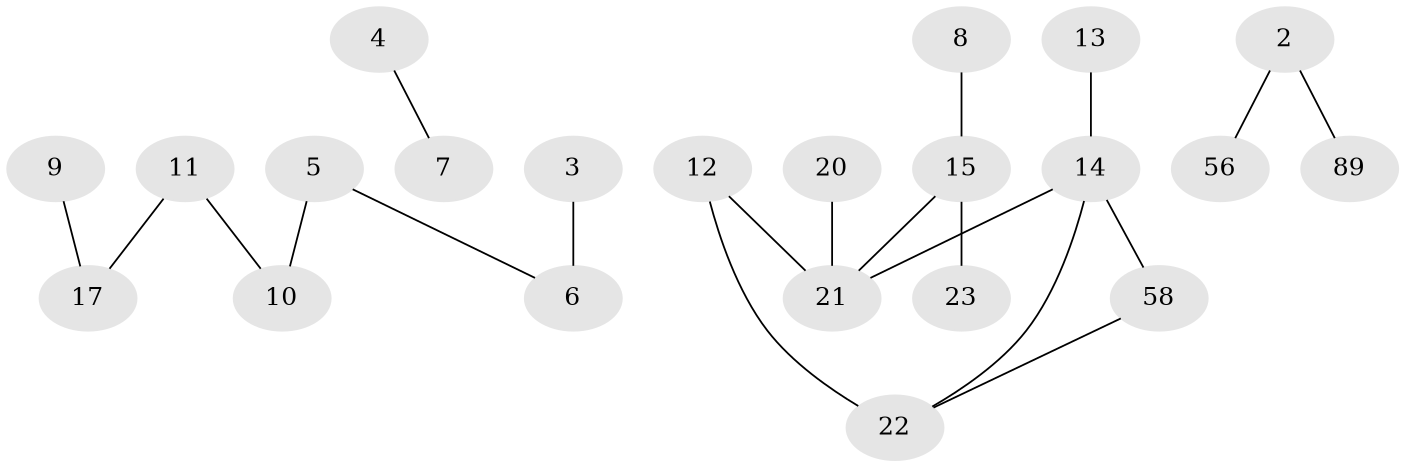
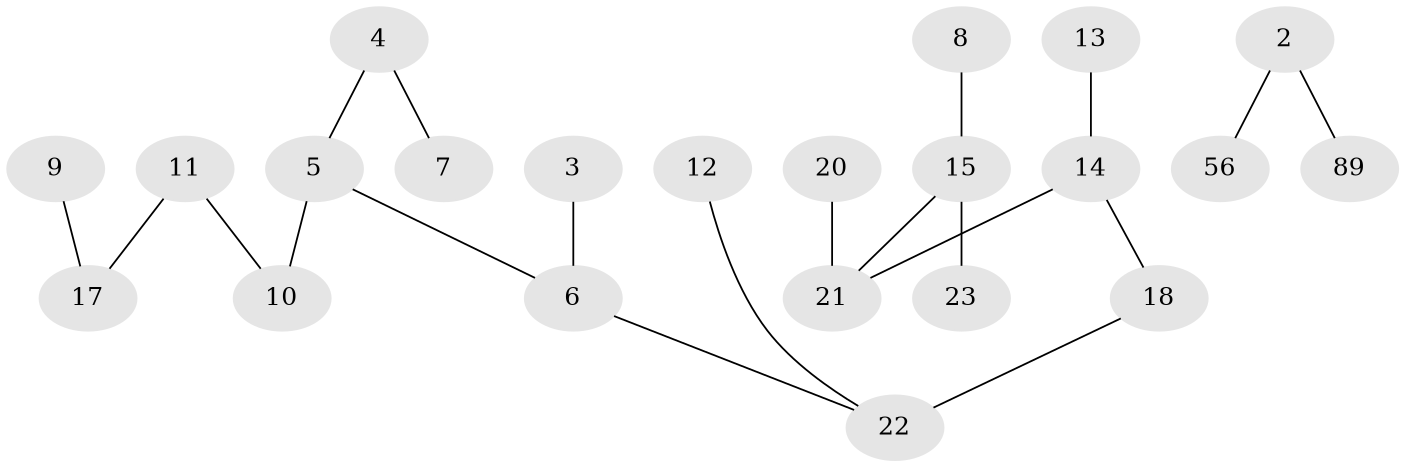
edge "4" -- "5": added
edge "12" -- "21": removed
node "58": label "58" -> "18"
edge "14" -- "22": now "6" -- "22"
